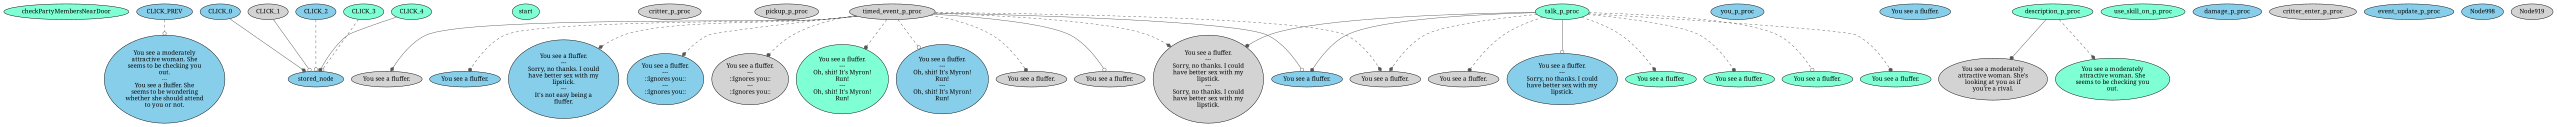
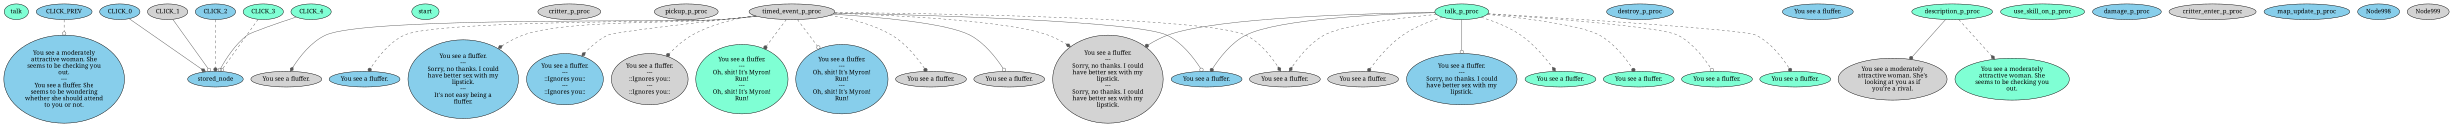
node "checkPartyMembersNearDoor": label "checkPartyMembersNearDoor" -> "talk"
node "you_p_proc": label "you_p_proc" -> "destroy_p_proc"
node "event_update_p_proc": label "event_update_p_proc" -> "map_update_p_proc"
node "Node919": label "Node919" -> "Node999"
edge "CLICK_4" -> "stored_node": arrowhead dot -> odot
edge "CLICK_2" -> "stored_node": arrowhead odot -> dot
